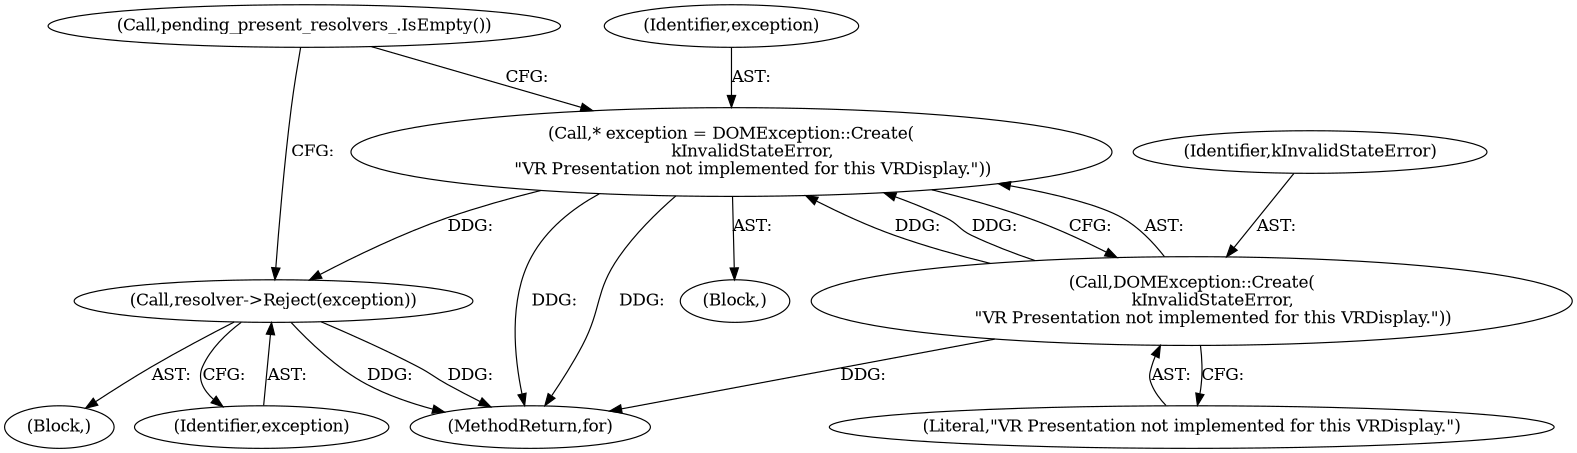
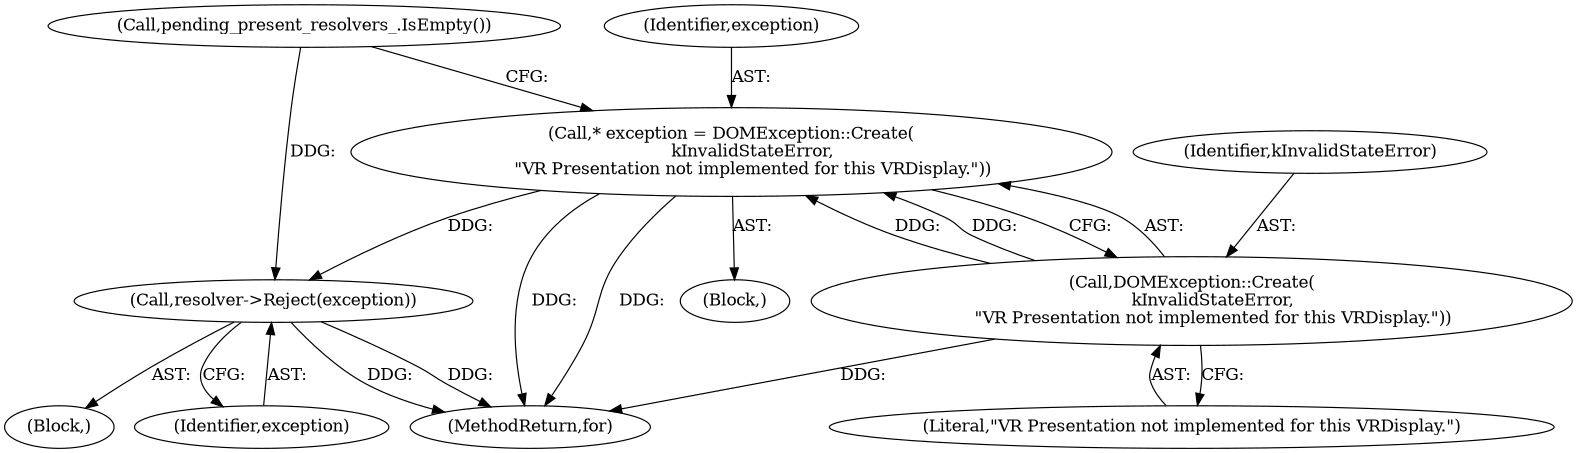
edge "(Call,pending_present_resolvers_.IsEmpty())" -> "(Call,resolver->Reject(exception))": label "CFG: " -> "DDG: "
